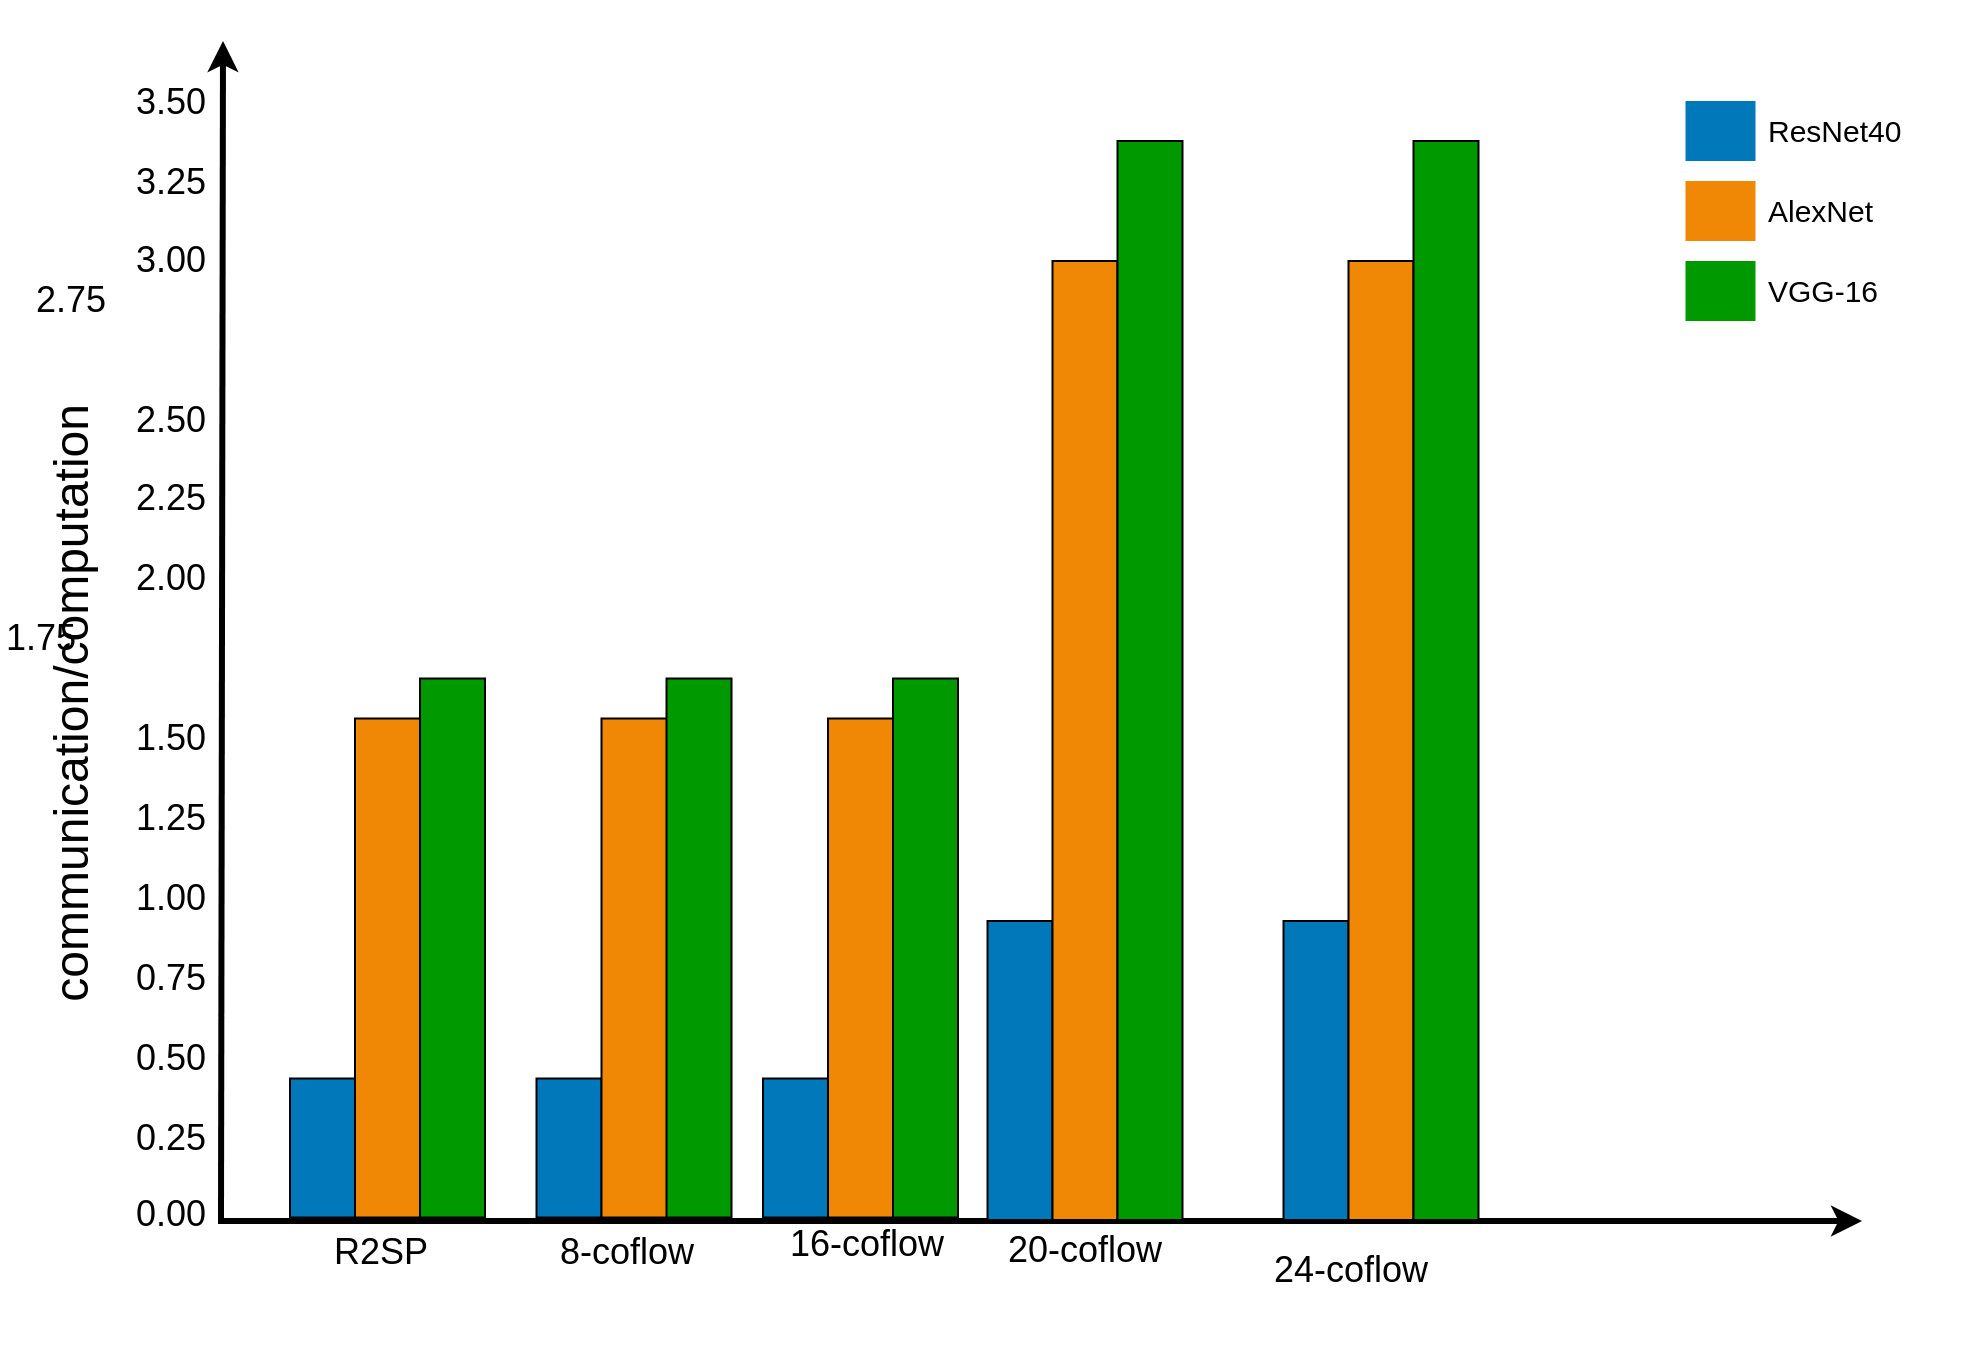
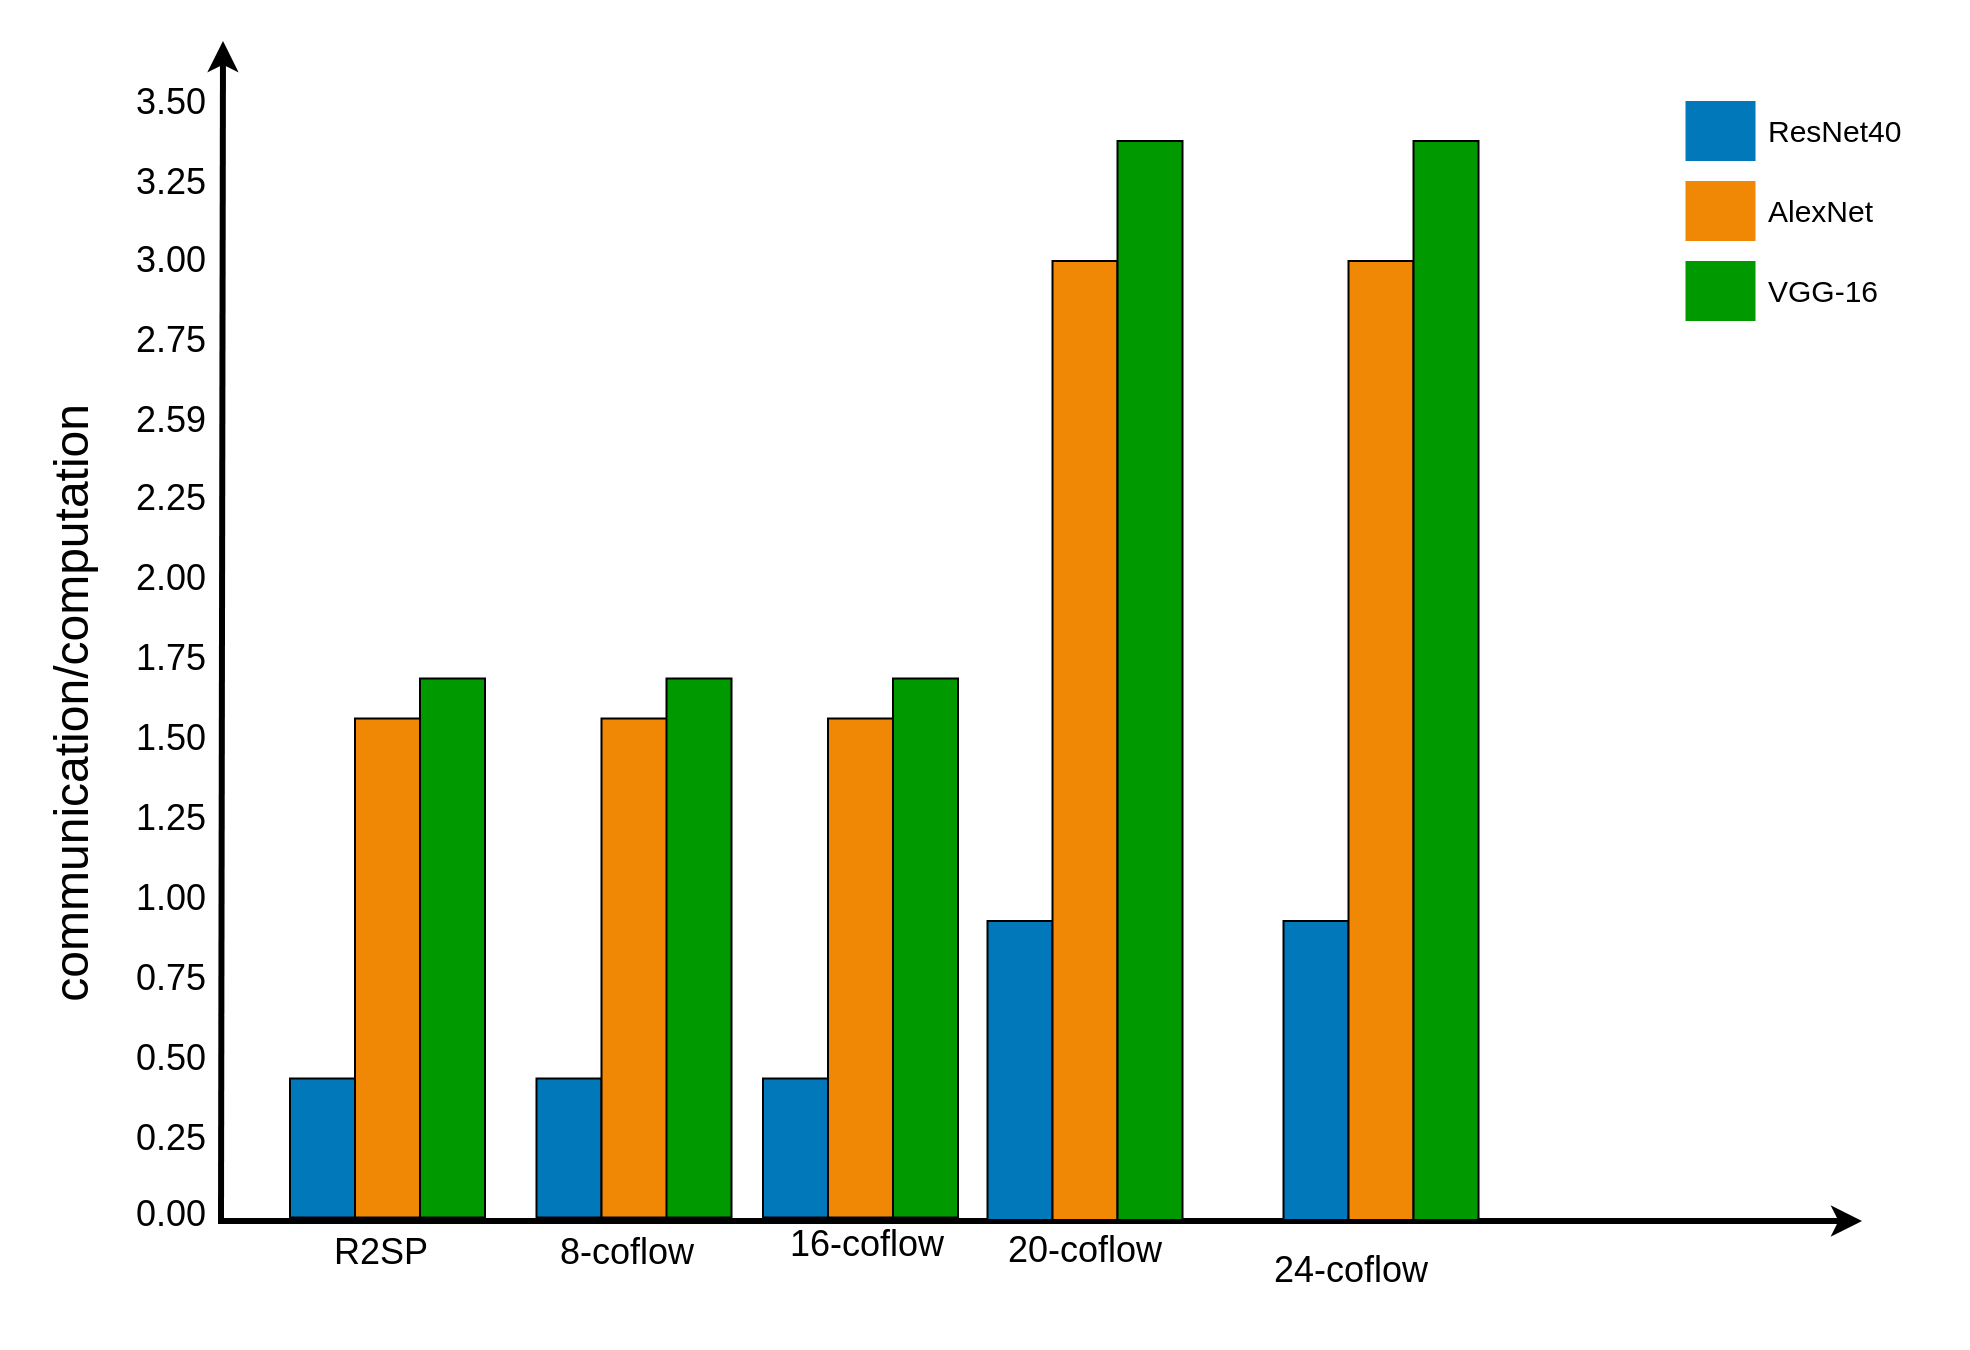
node "2.75": moved (71, 305) -> (171, 345)
node "2.50": label "2.50" -> "2.59"
node "1.75": moved (41, 643) -> (171, 663)
